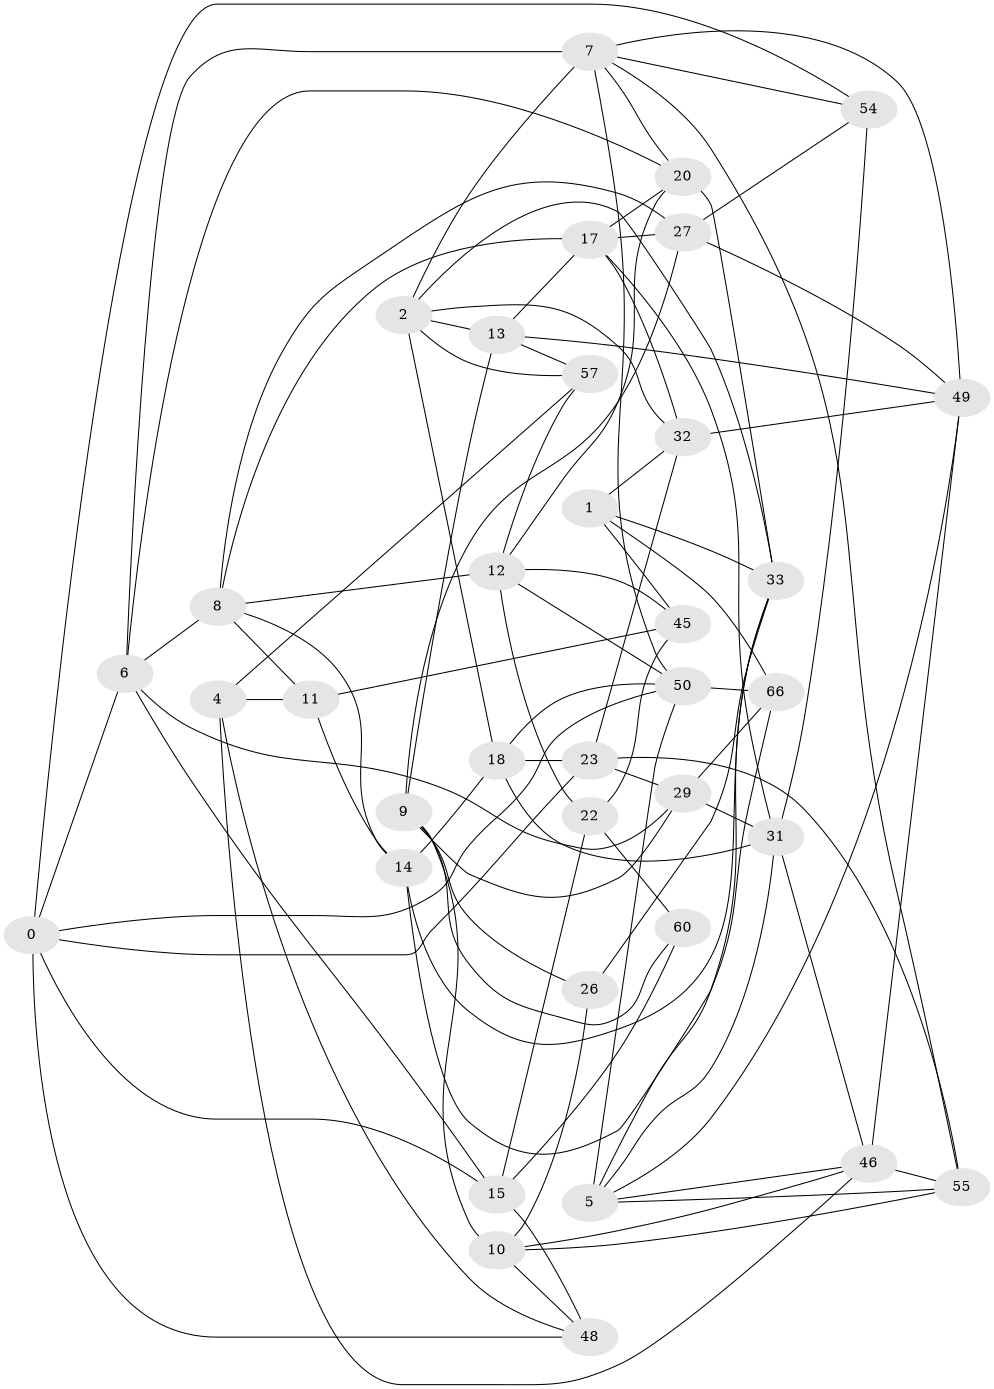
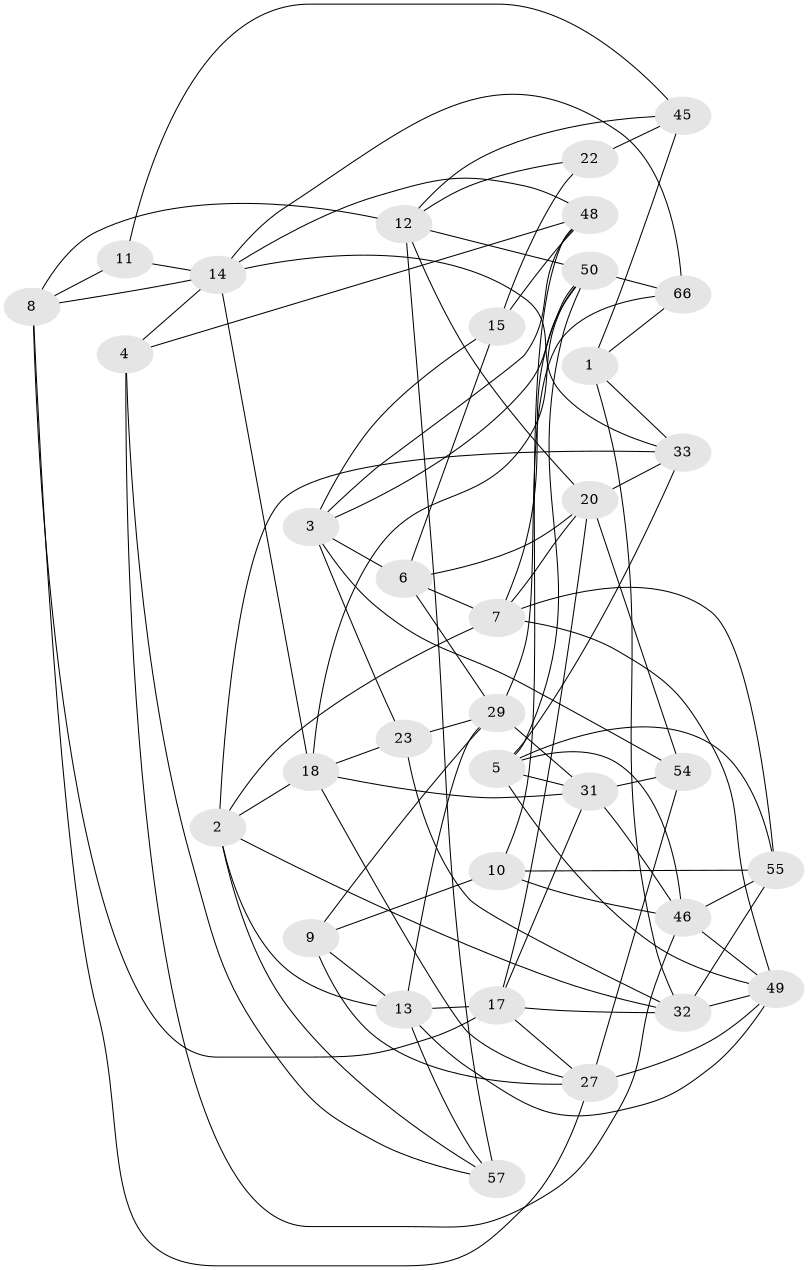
edge "7" -- "54": now "20" -- "54"
edge "48" -- "14": added
edge "8" -- "6": removed
edge "4" -- "11": now "4" -- "14"
edge "29" -- "13": added
edge "23" -- "55": now "32" -- "55"
node "60": removed
node "0": label "0" -> "3"
edge "18" -- "27": added
node "26": removed
